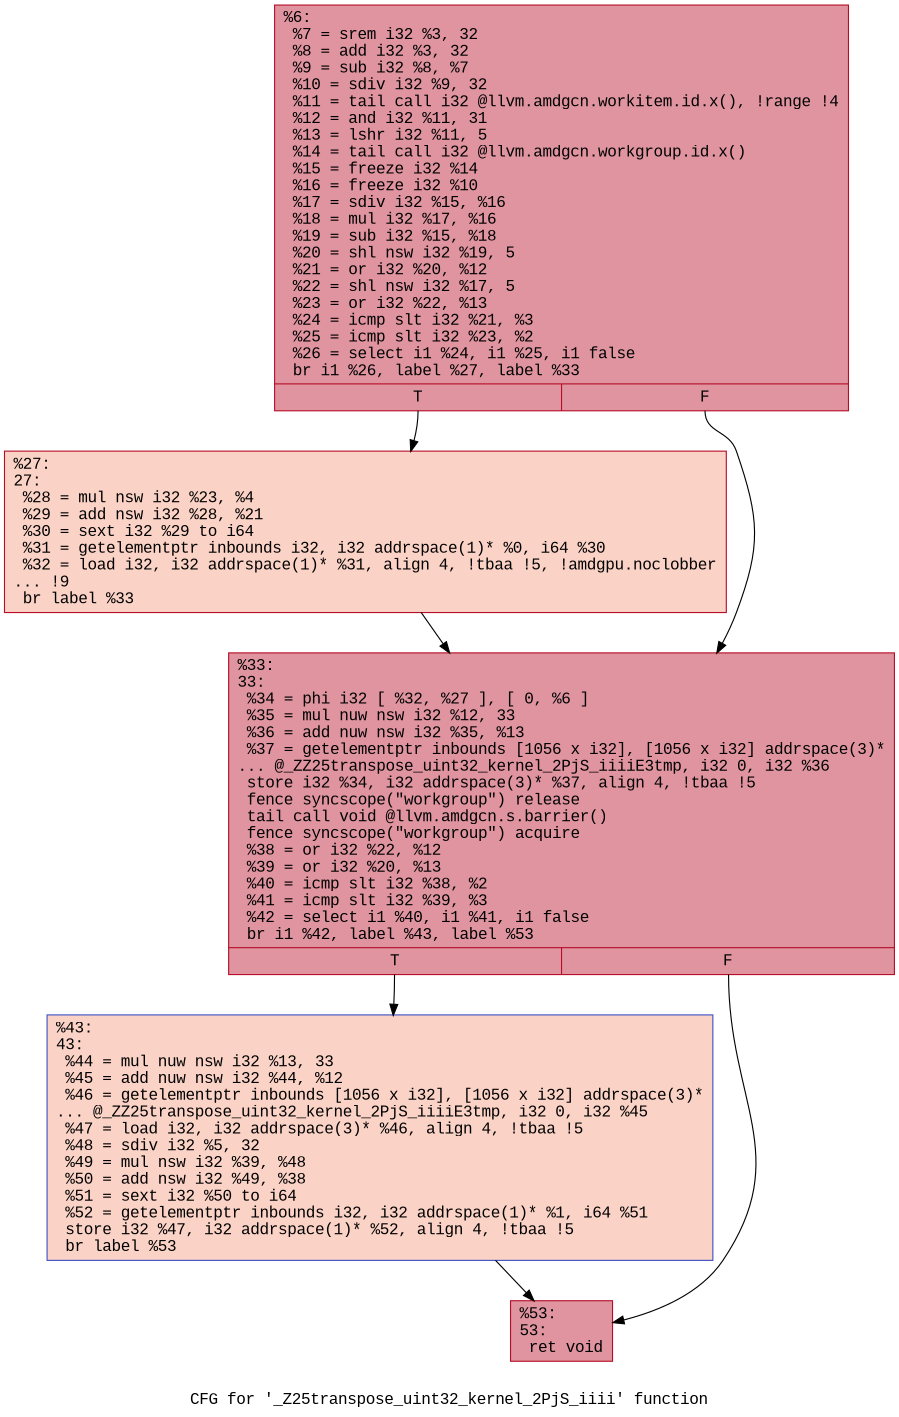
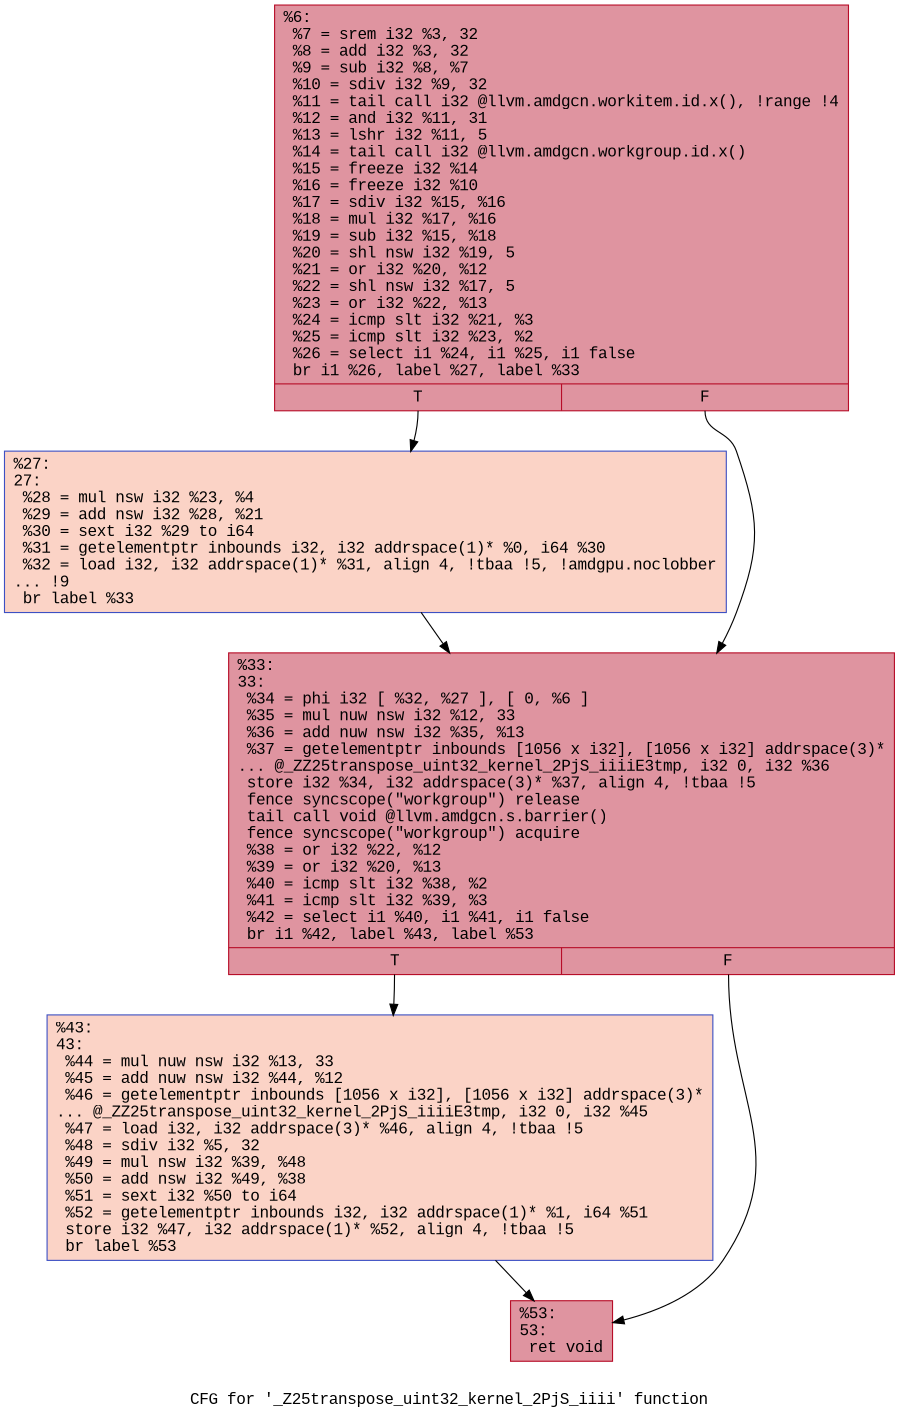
node "%27:": color #b70d28ff -> #3d50c3ff
